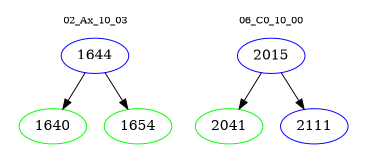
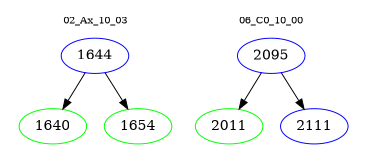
node "2015": label "2015" -> "2095"
node "2041": label "2041" -> "2011"
